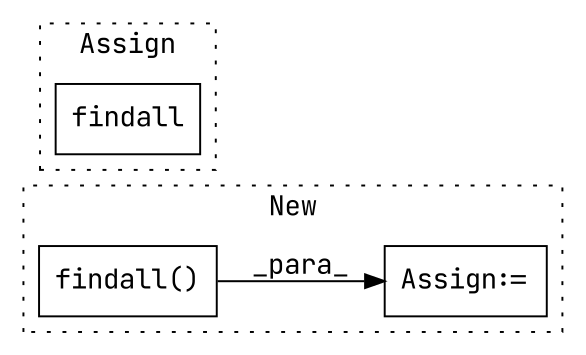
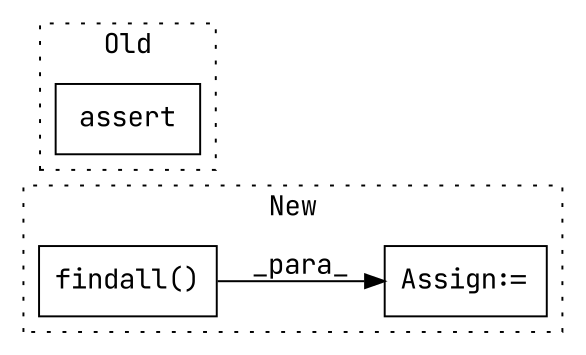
cluster "Assign": label "Assign" -> "Old"
node "findall": label "findall" -> "assert"
